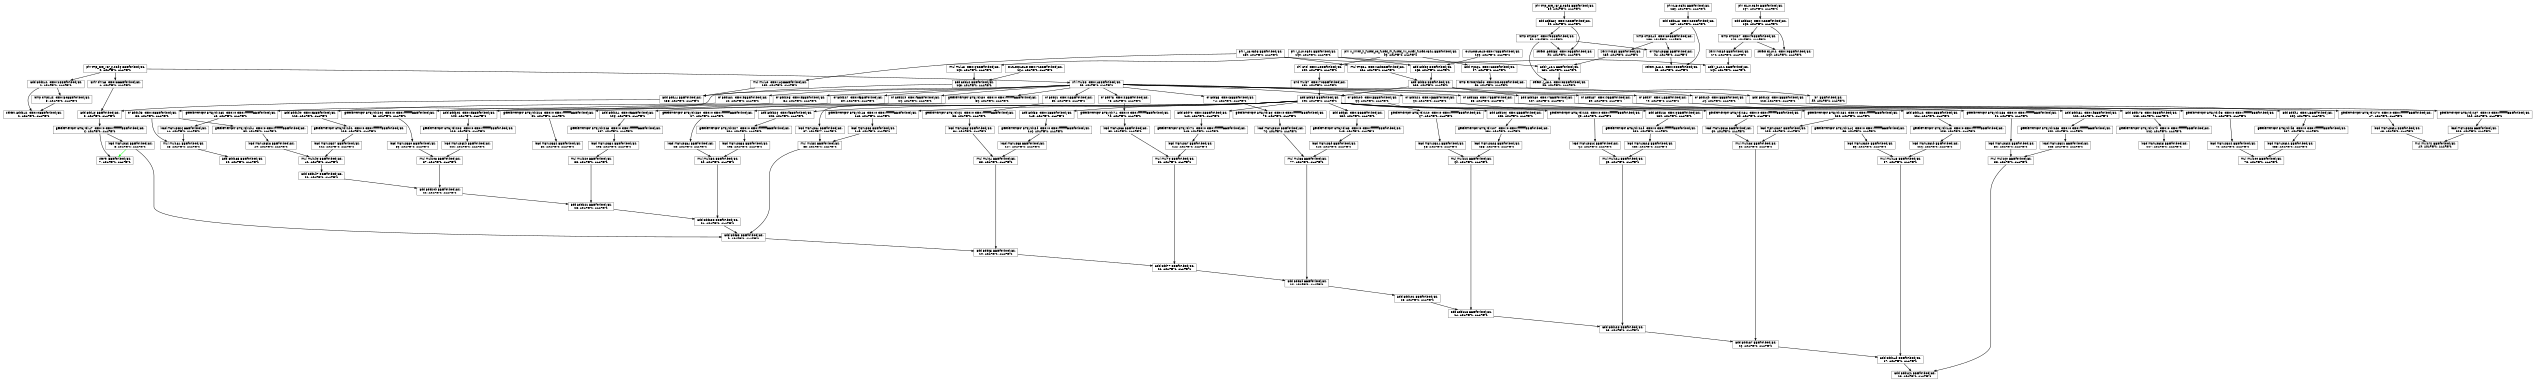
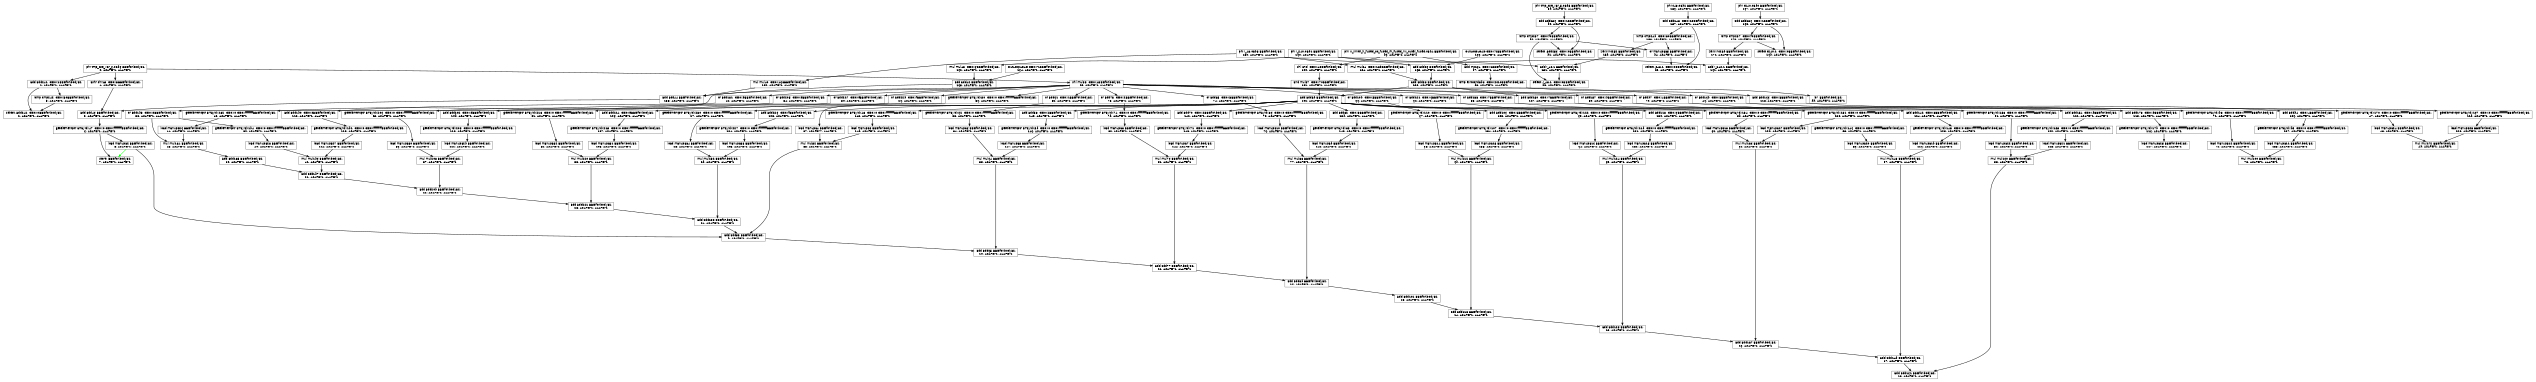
node "mul tmp34  C=0x13bBB=for.body32, 154, ASAP=-1, ALAP=-1": label "mul tmp34  C=0x13bBB=for.body32, 154, ASAP=-1, ALAP=-1" -> "mul mul34  C=0x13bBB=for.body32, 154, ASAP=-1, ALAP=-1"
edge "load manupa32 BB=for.body32, 32, ASAP=-1, ALAP=-1" -> "mul mul220 BB=for.body32, 33, ASAP=-1, ALAP=-1": added
edge "add add185 BB=for.body32, 20, ASAP=-1, ALAP=-1" -> "add add197 BB=for.body32, 21, ASAP=-1, ALAP=-1": added
